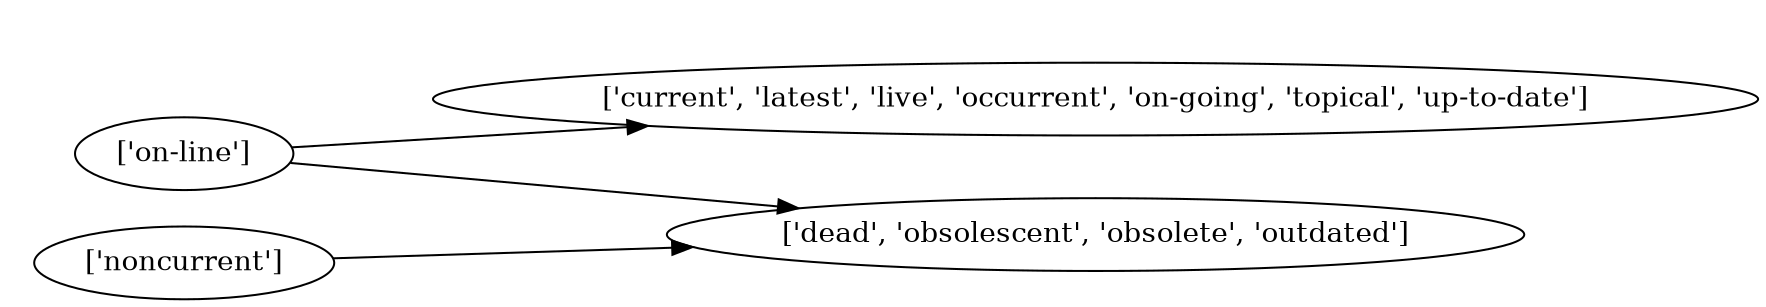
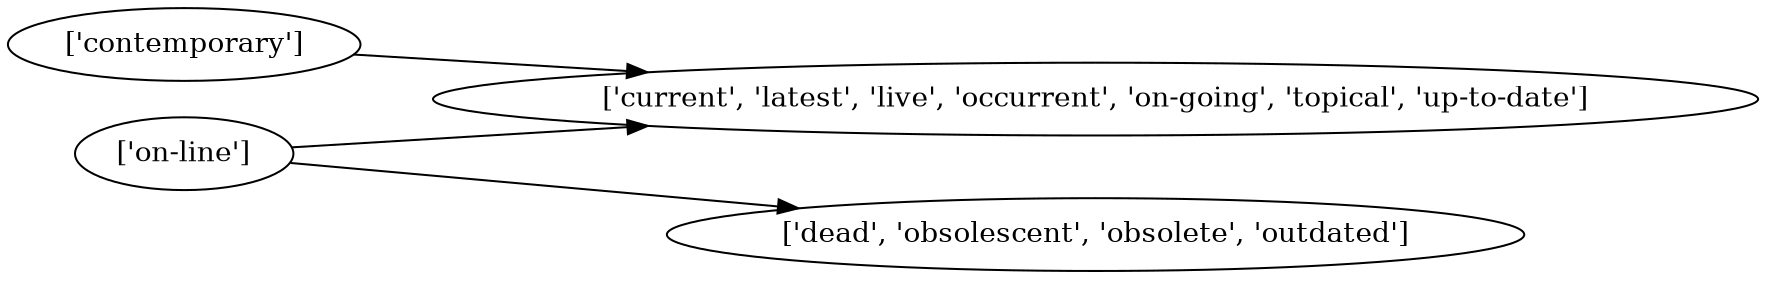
node "['contemporary']": added
node "['noncurrent']": removed
